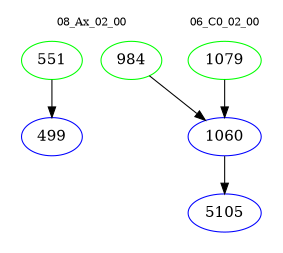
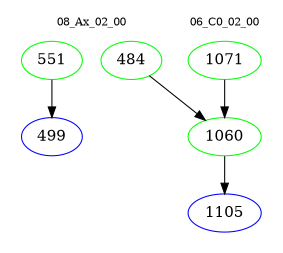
node "984": label "984" -> "484"
node "1079": label "1079" -> "1071"
node "1060": color blue -> green
node "5105": label "5105" -> "1105"
